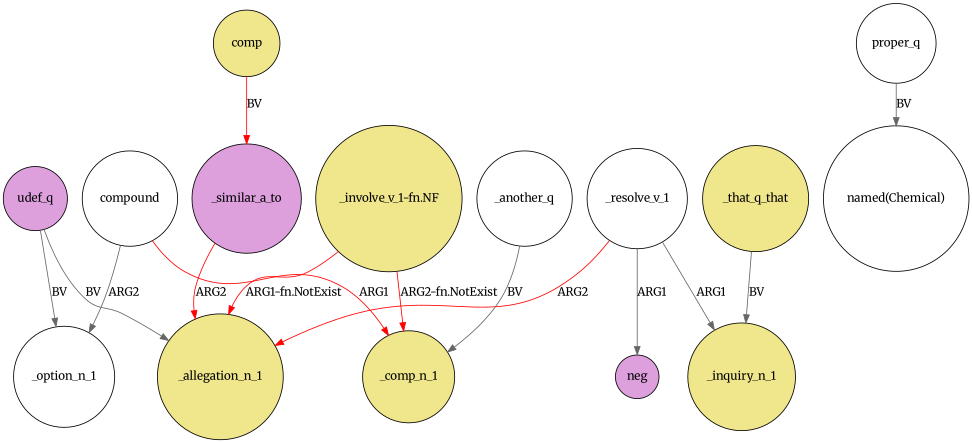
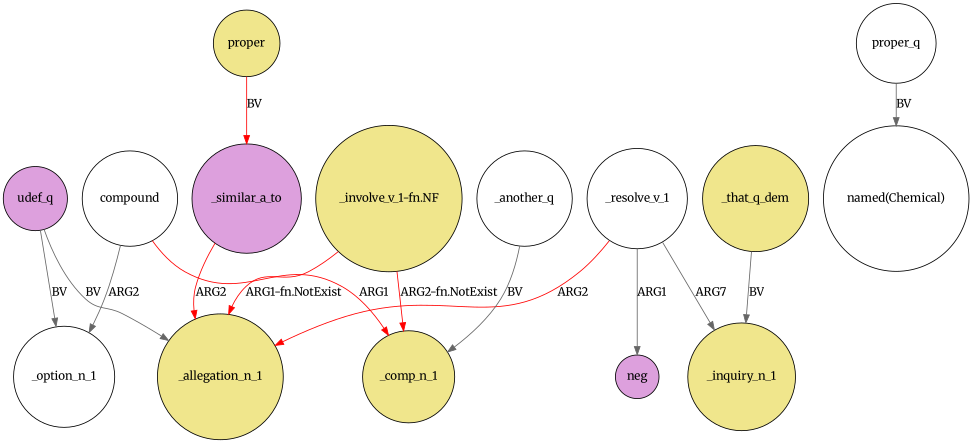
node "comp": label "comp" -> "proper"
node "_that_q_that": label "_that_q_that" -> "_that_q_dem"
edge "_resolve_v_1" -> "_inquiry_n_1": label "ARG1" -> "ARG7"
